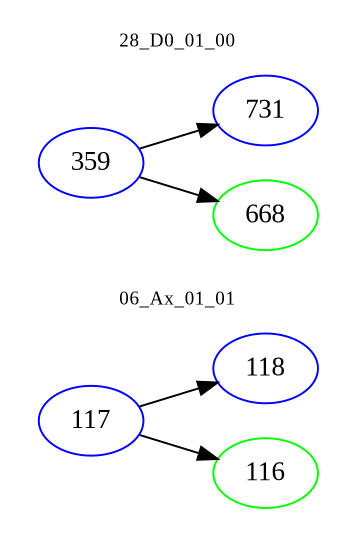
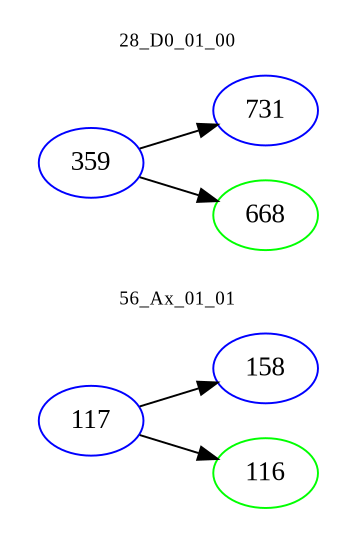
cluster "06_Ax_01_01": label "06_Ax_01_01" -> "56_Ax_01_01"
node "118": label "118" -> "158"
